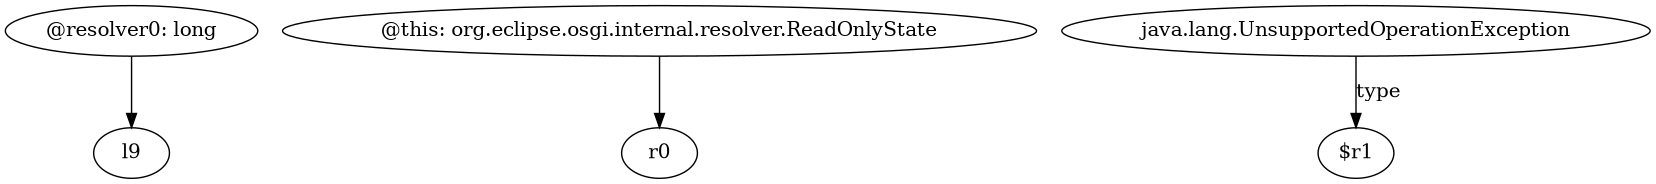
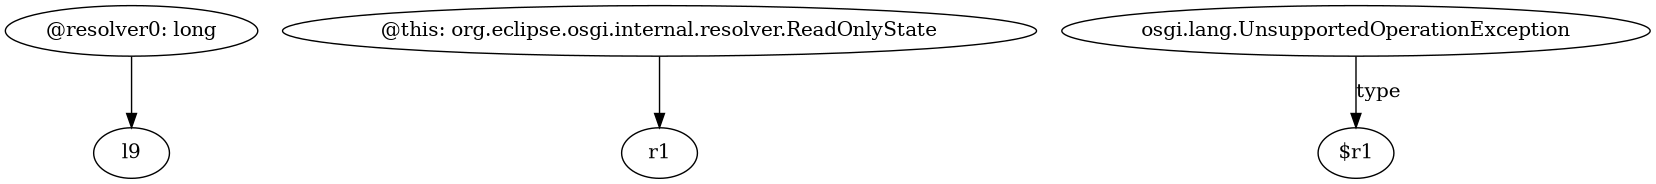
node "java.lang.UnsupportedOperationException": label "java.lang.UnsupportedOperationException" -> "osgi.lang.UnsupportedOperationException"
node "r0": label "r0" -> "r1"
